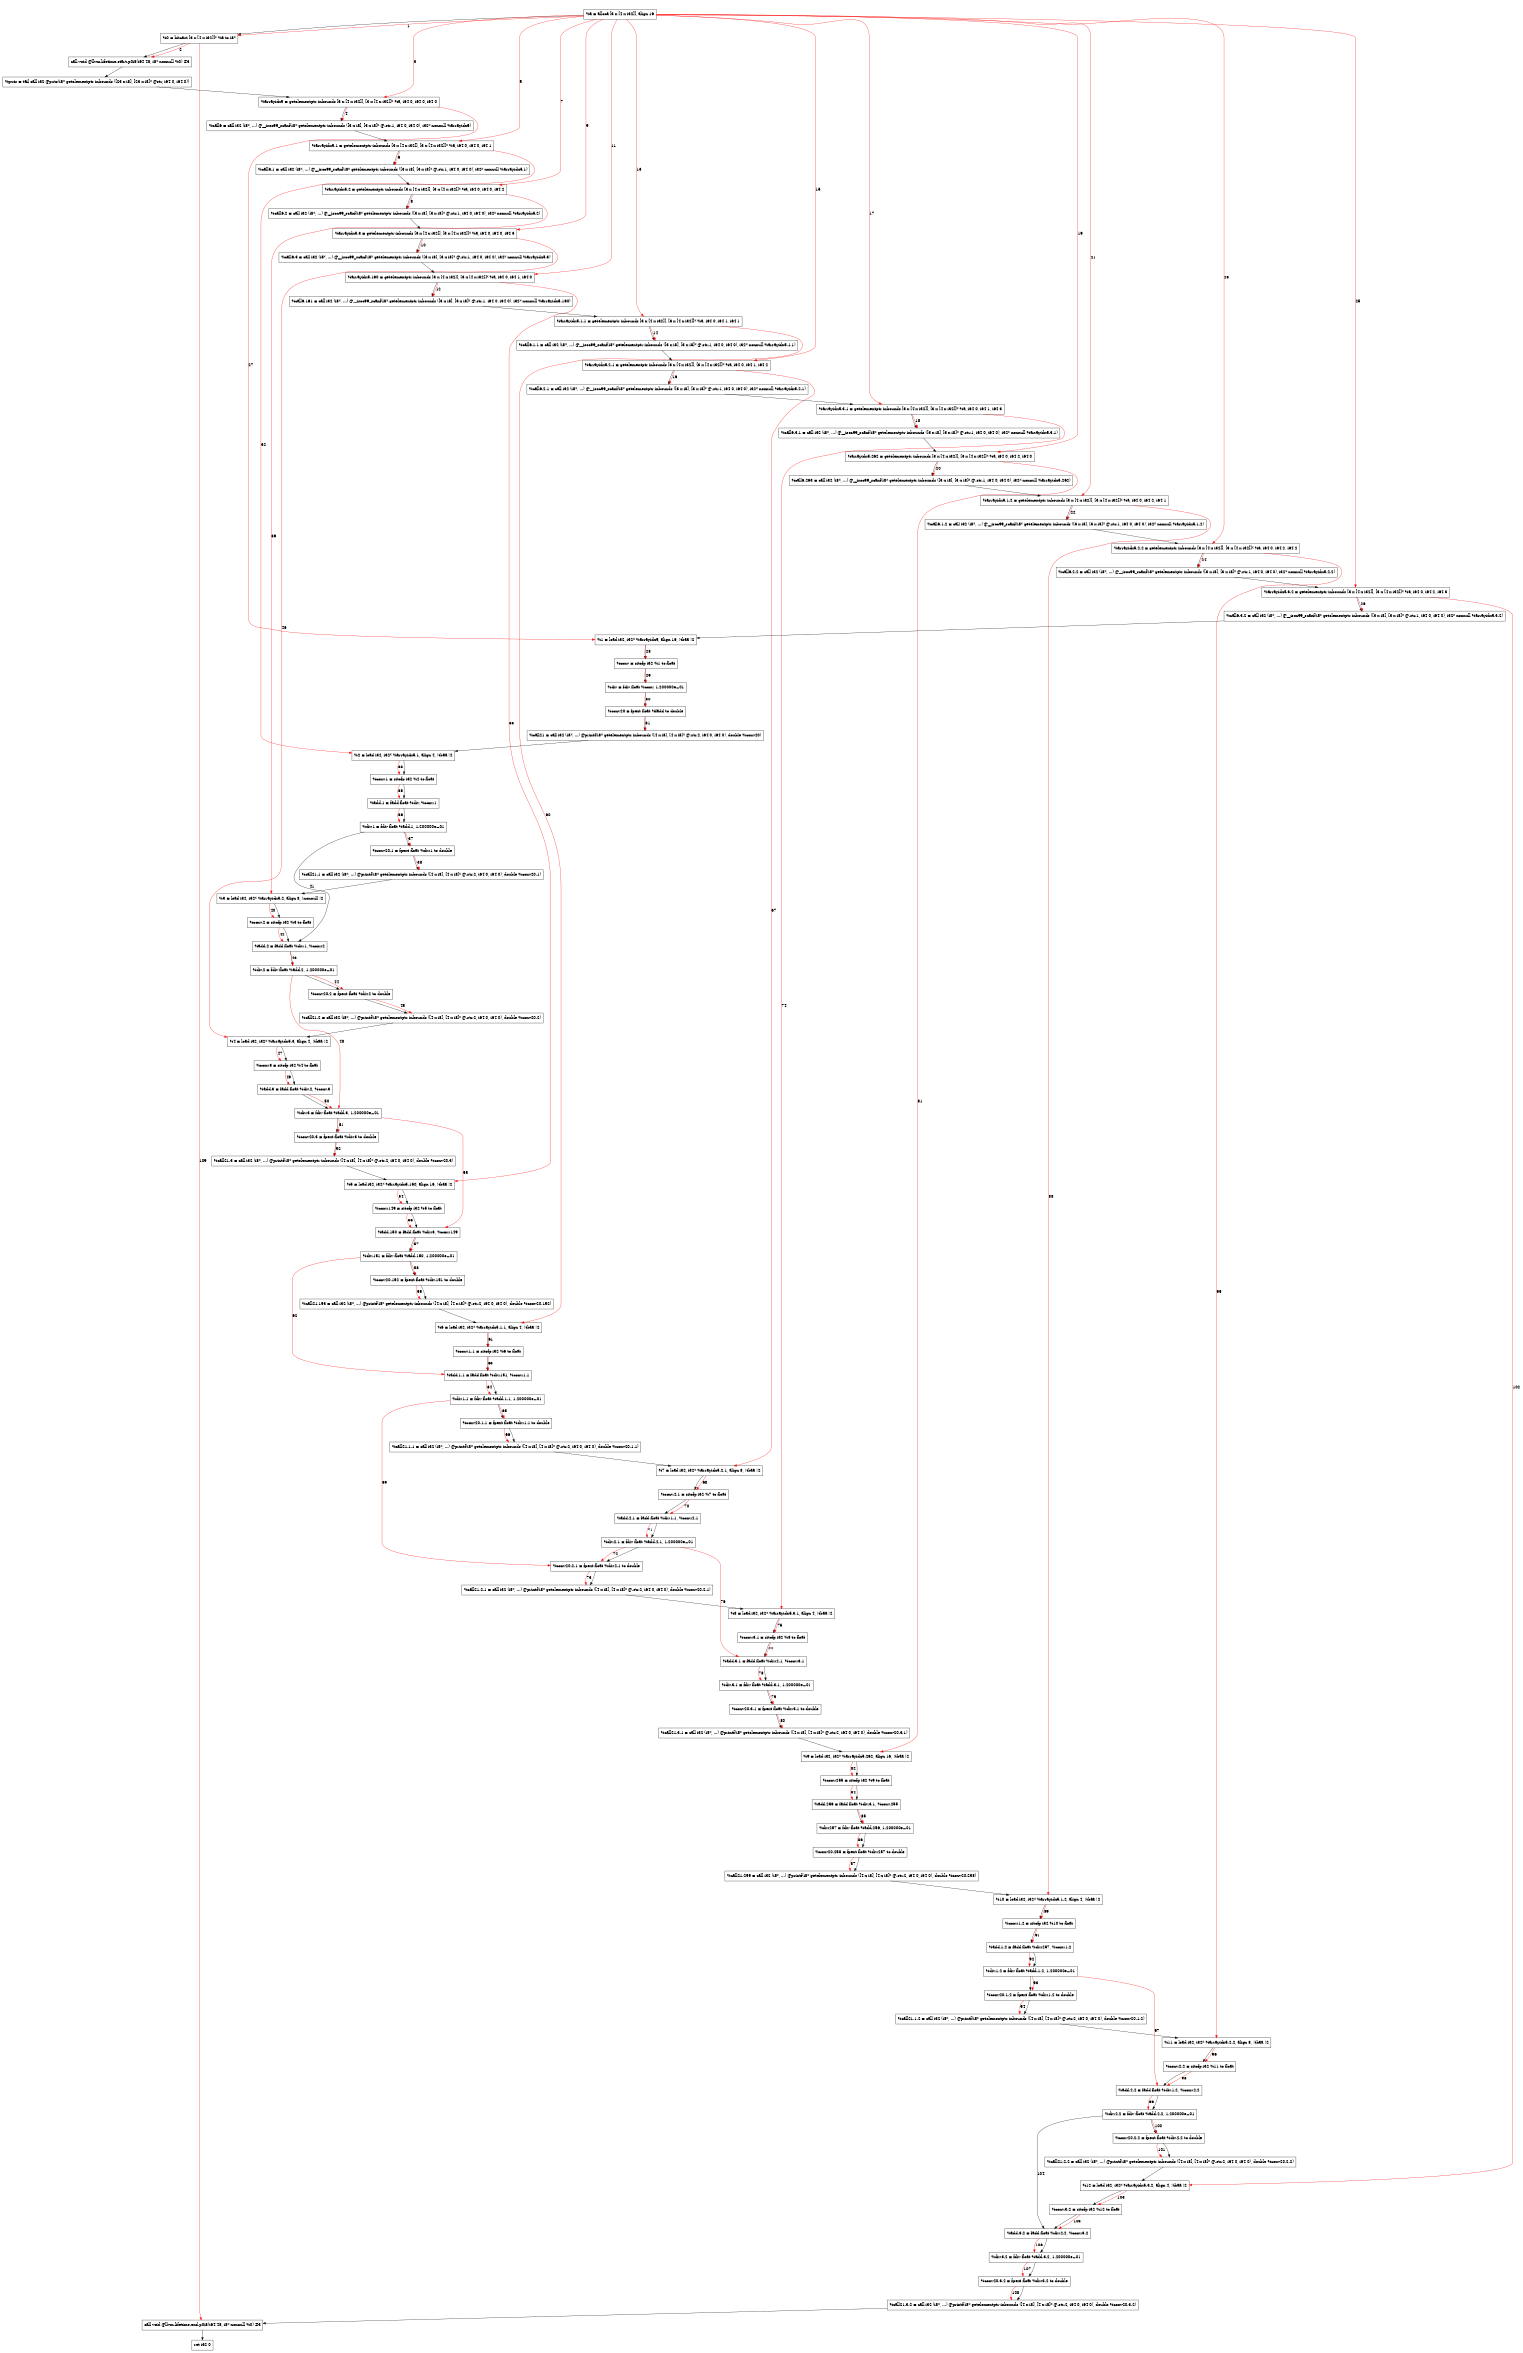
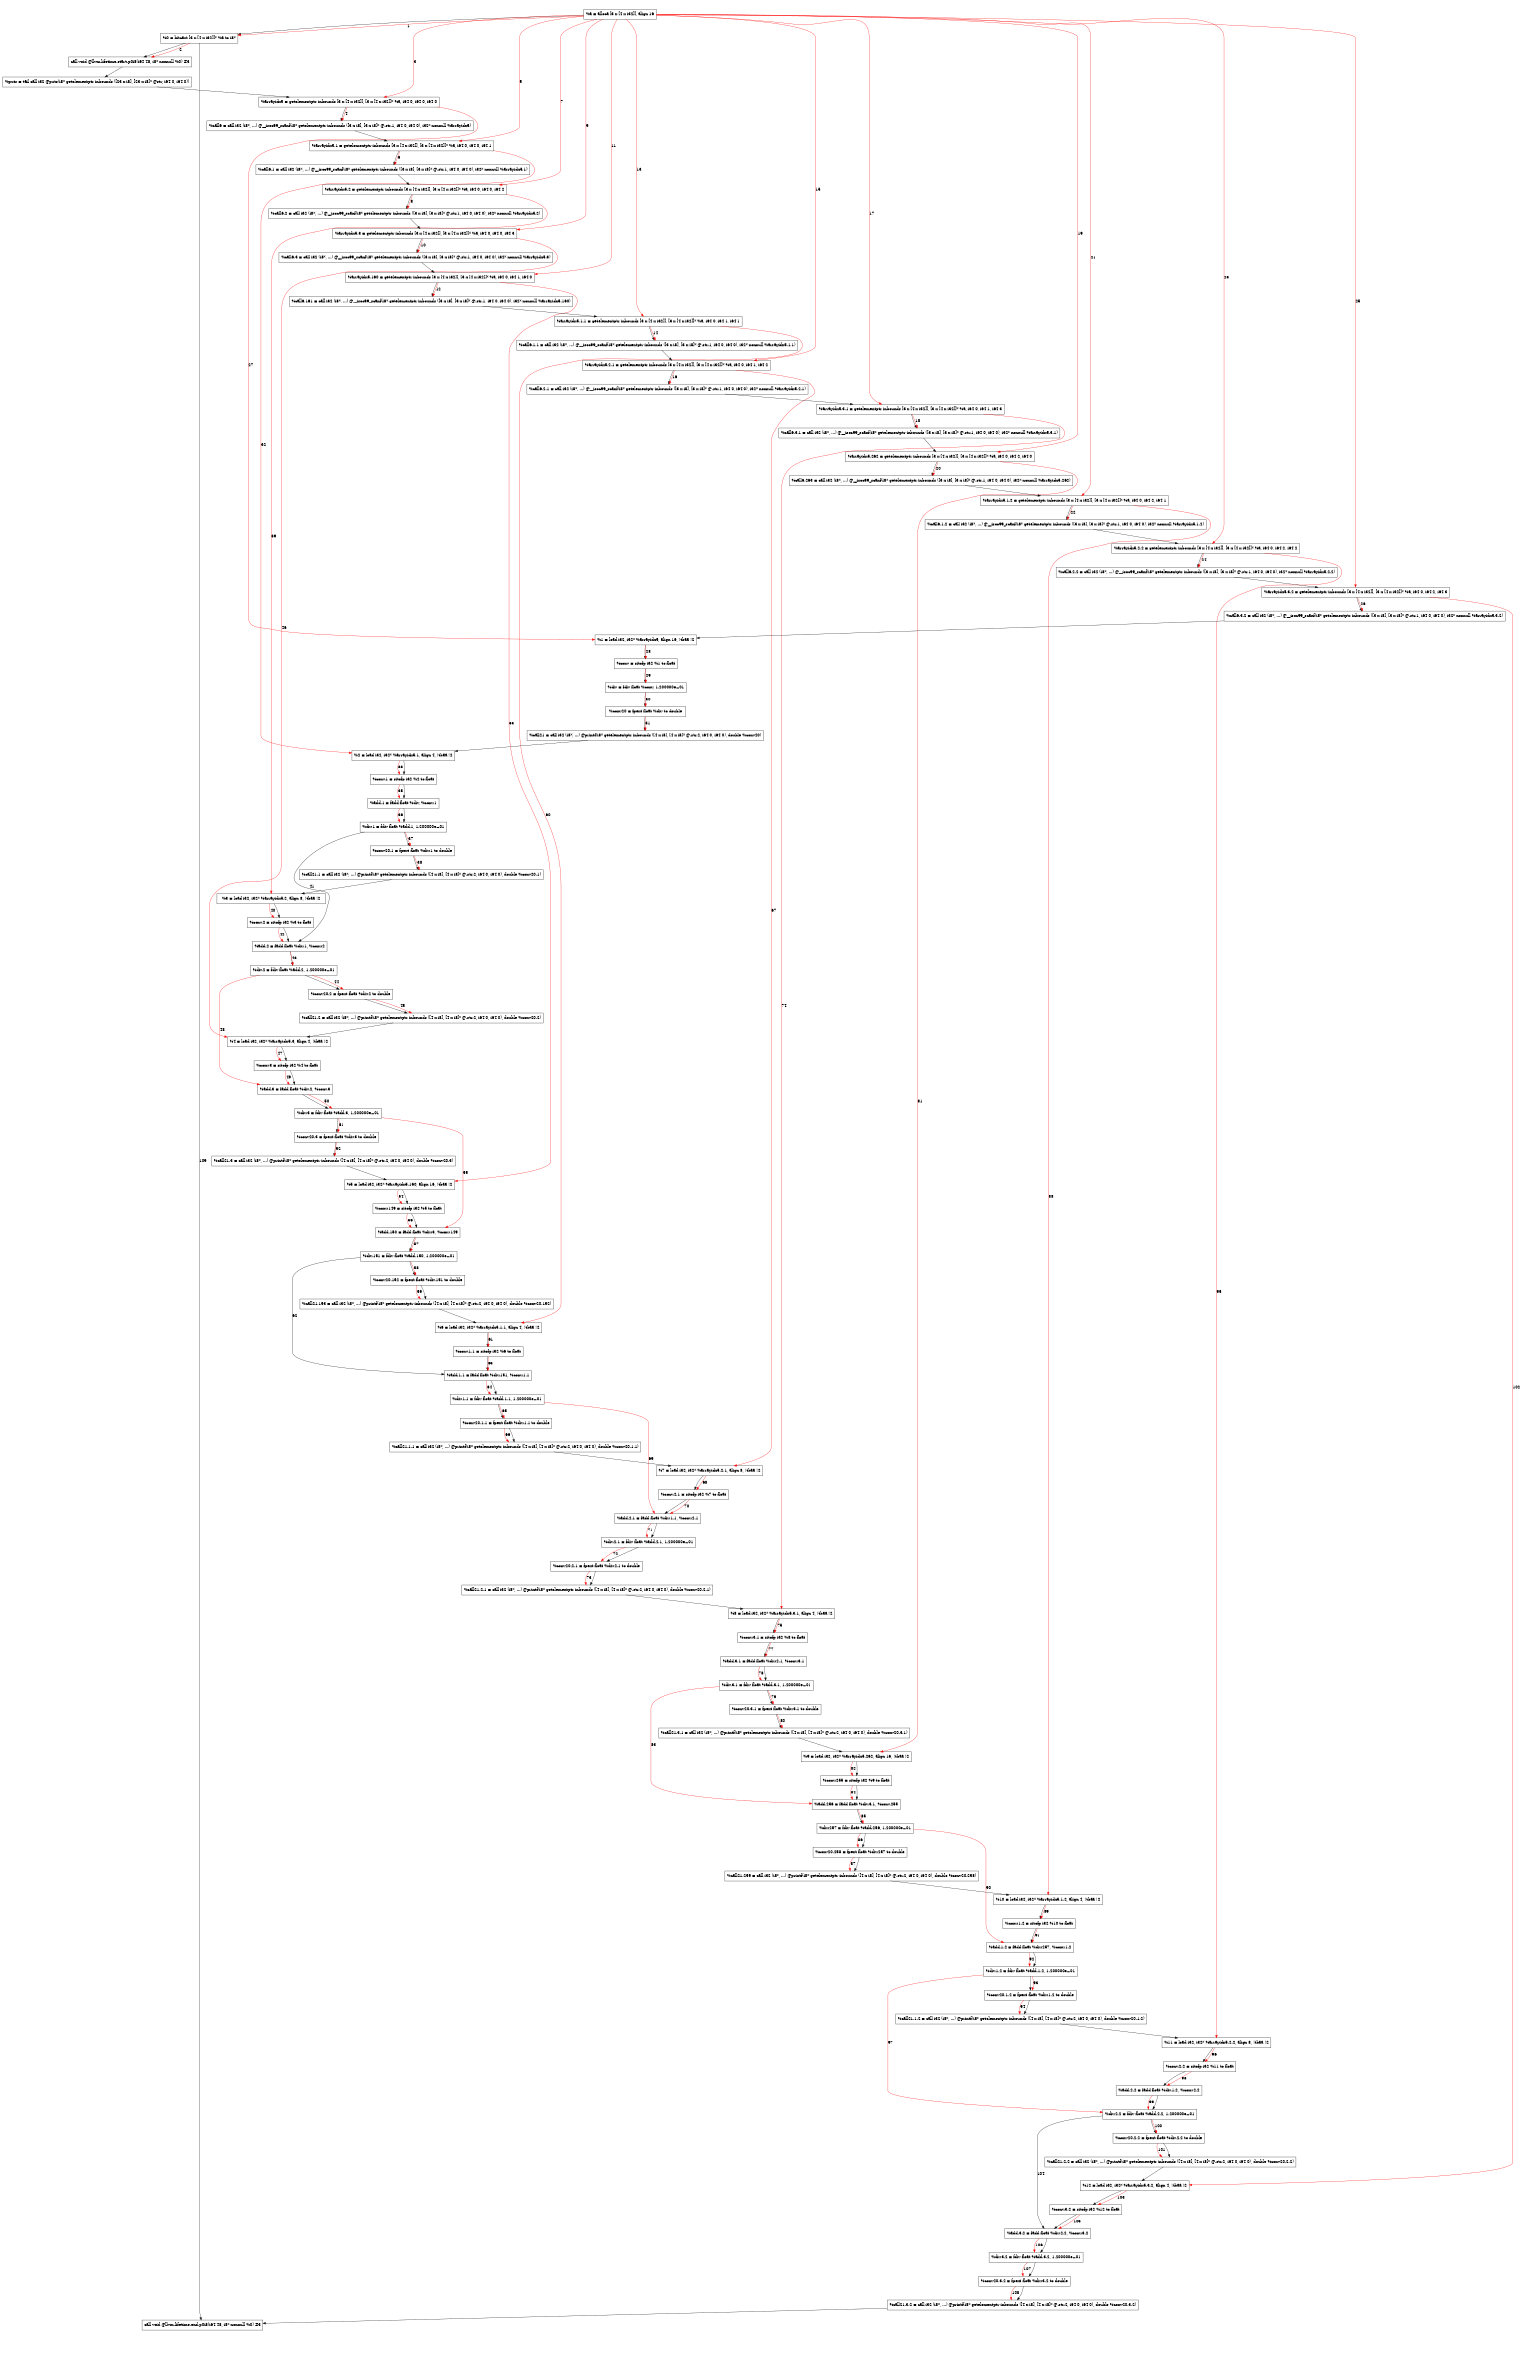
node "%conv20 = fpext float %fadd to double": label "%conv20 = fpext float %fadd to double" -> "%conv20 = fpext float %div to double"
node "%3 = load i32, i32* %arrayidx5.2, align 8, !nonnull !2": label "%3 = load i32, i32* %arrayidx5.2, align 8, !nonnull !2" -> "%3 = load i32, i32* %arrayidx5.2, align 8, !tbaa !2"
edge "%div.2 = fdiv float %add.2, 1.200000e+01" -> "%div.3 = fdiv float %add.3, 1.200000e+01": now "%div.2 = fdiv float %add.2, 1.200000e+01" -> "%add.3 = fadd float %div.2, %conv.3"
edge "%0 = bitcast [3 x [4 x i32]]* %a to i8*" -> "call void @llvm.lifetime.end.p0i8(i64 48, i8* nonnull %0) #3": color red -> black
edge "%div.151 = fdiv float %add.150, 1.200000e+01" -> "%add.1.1 = fadd float %div.151, %conv.1.1": color red -> black
edge "%div.1.1 = fdiv float %add.1.1, 1.200000e+01" -> "%conv20.2.1 = fpext float %div.2.1 to double": now "%div.1.1 = fdiv float %add.1.1, 1.200000e+01" -> "%add.2.1 = fadd float %div.1.1, %conv.2.1"
edge "%div.2.1 = fdiv float %add.2.1, 1.200000e+01" -> "%add.3.1 = fadd float %div.2.1, %conv.3.1": removed, label "76"
edge "%div.3.1 = fdiv float %add.3.1, 1.200000e+01" -> "%add.256 = fadd float %div.3.1, %conv.255": added, label "83"
edge "%div.257 = fdiv float %add.256, 1.200000e+01" -> "%add.1.2 = fadd float %div.257, %conv.1.2": added, label "90"
edge "%div.1.2 = fdiv float %add.1.2, 1.200000e+01" -> "%add.2.2 = fadd float %div.1.2, %conv.2.2": now "%div.1.2 = fdiv float %add.1.2, 1.200000e+01" -> "%div.2.2 = fdiv float %add.2.2, 1.200000e+01"
node "ret i32 0": removed
